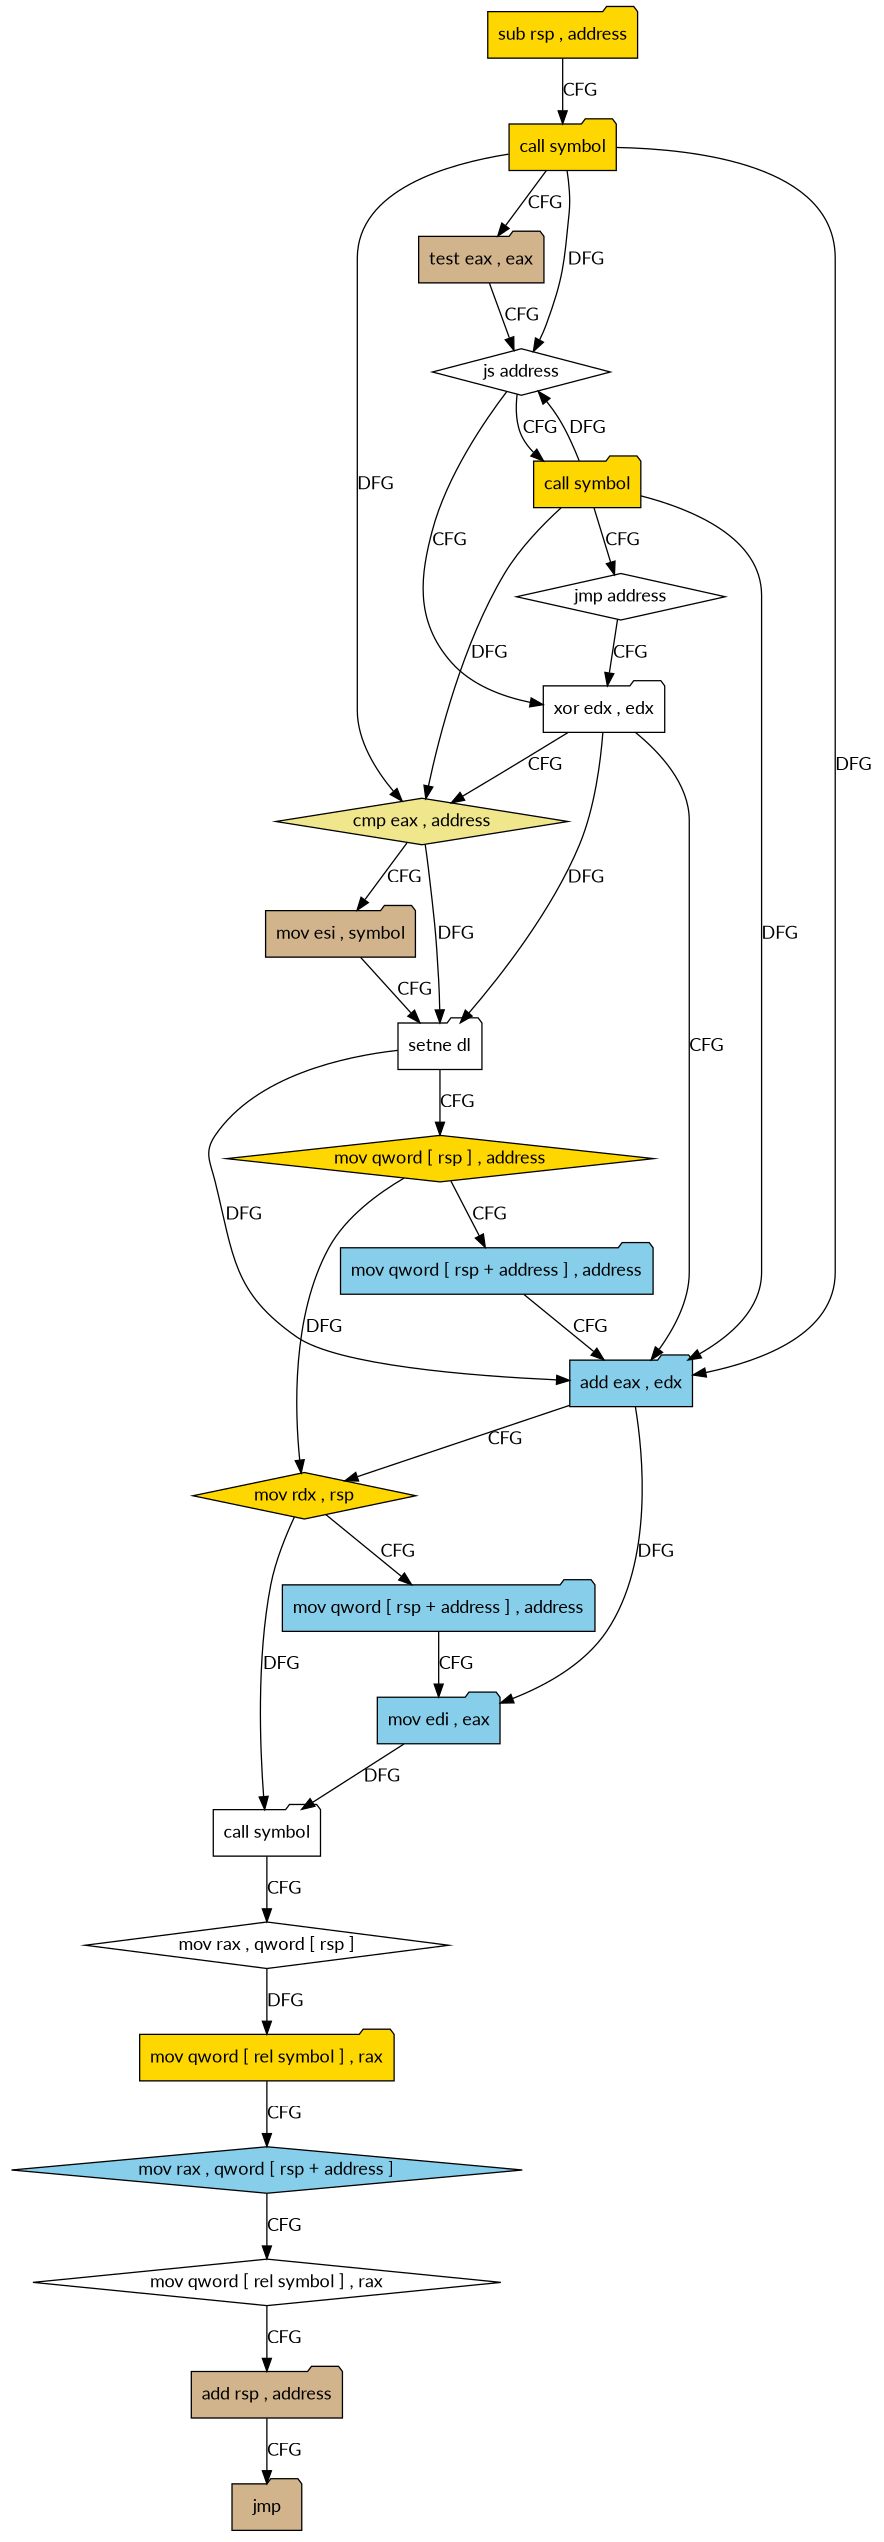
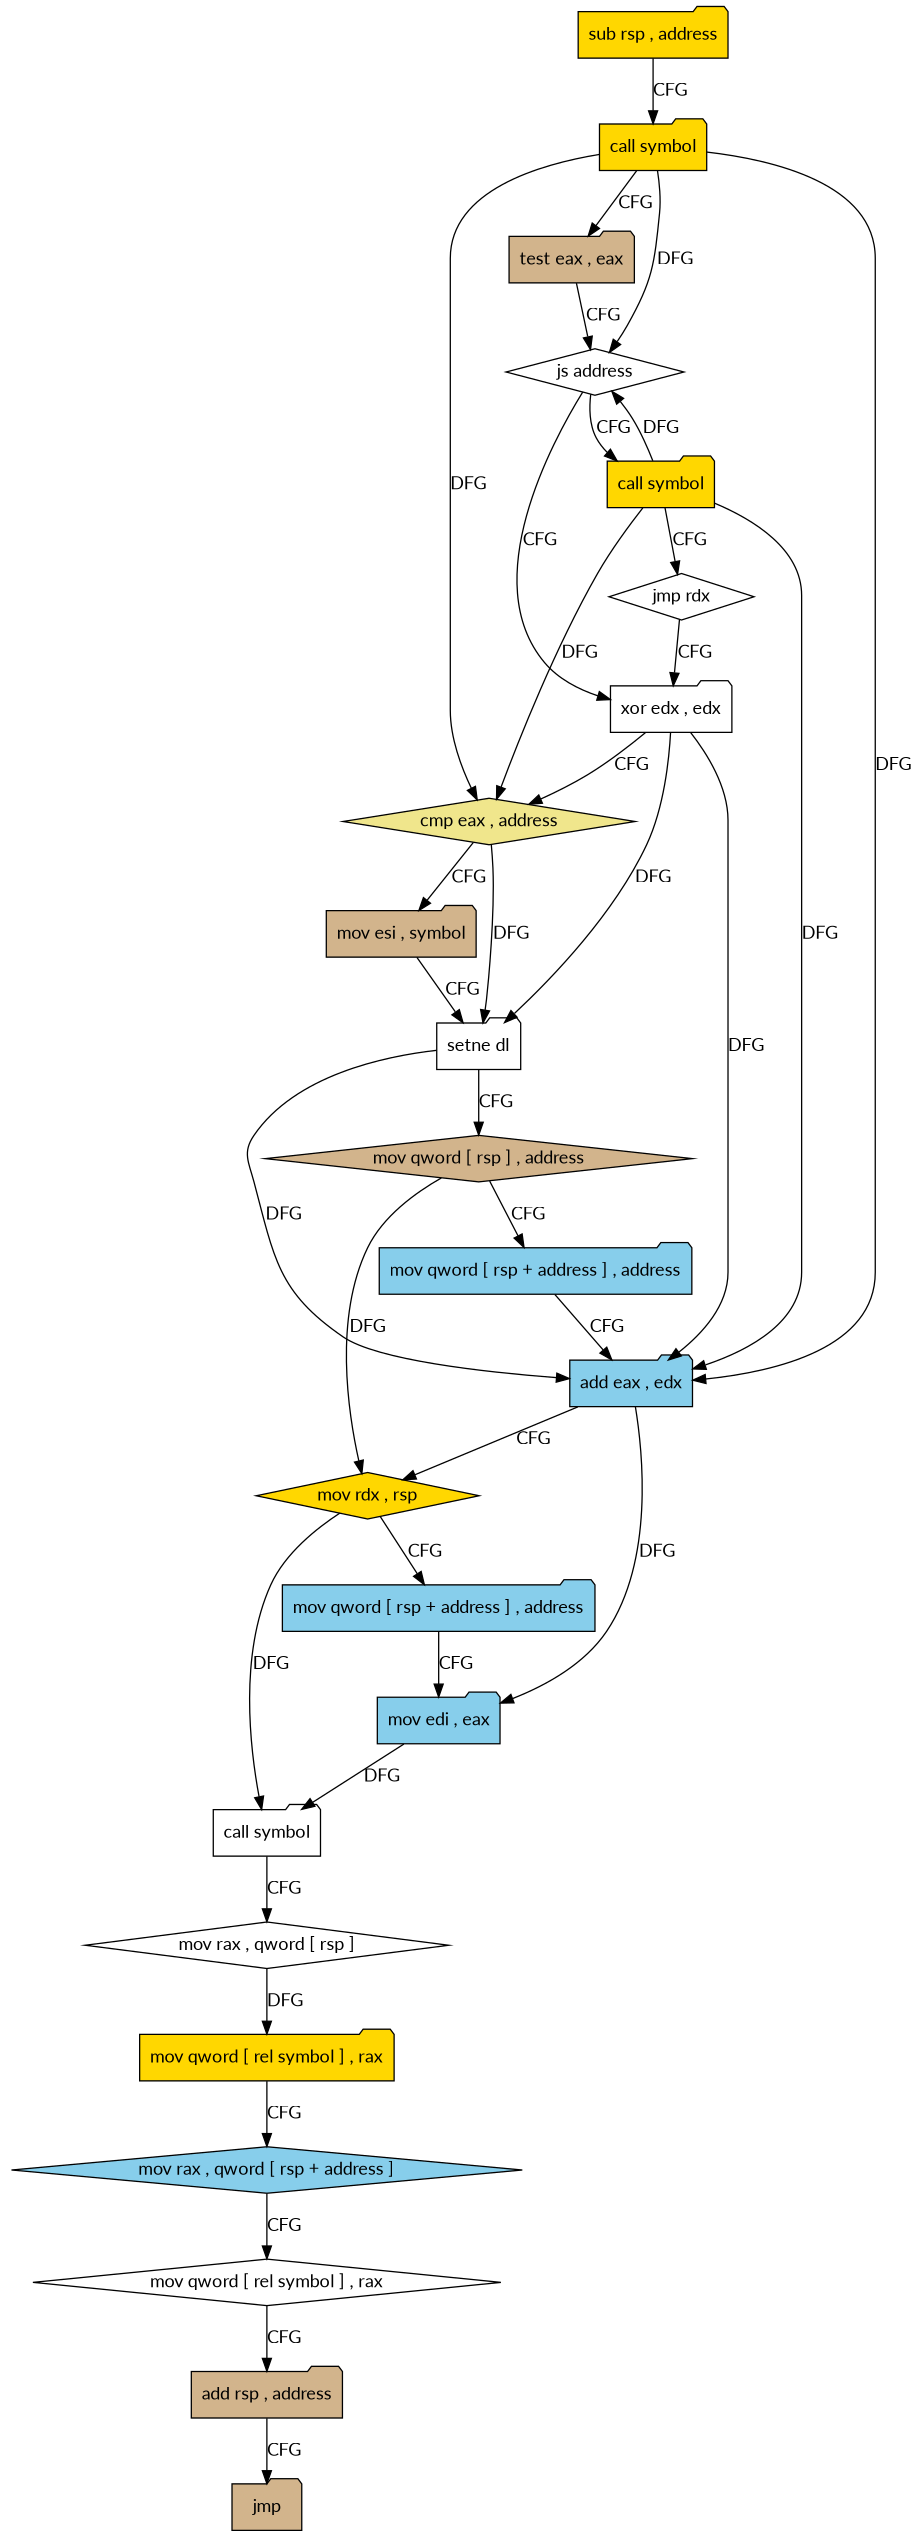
node "jmp address": label "jmp address" -> "jmp rdx"
edge "xor edx , edx" -> "add eax , edx": label "CFG" -> "DFG"
node "mov qword [ rsp ] , address": fillcolor gold -> tan
